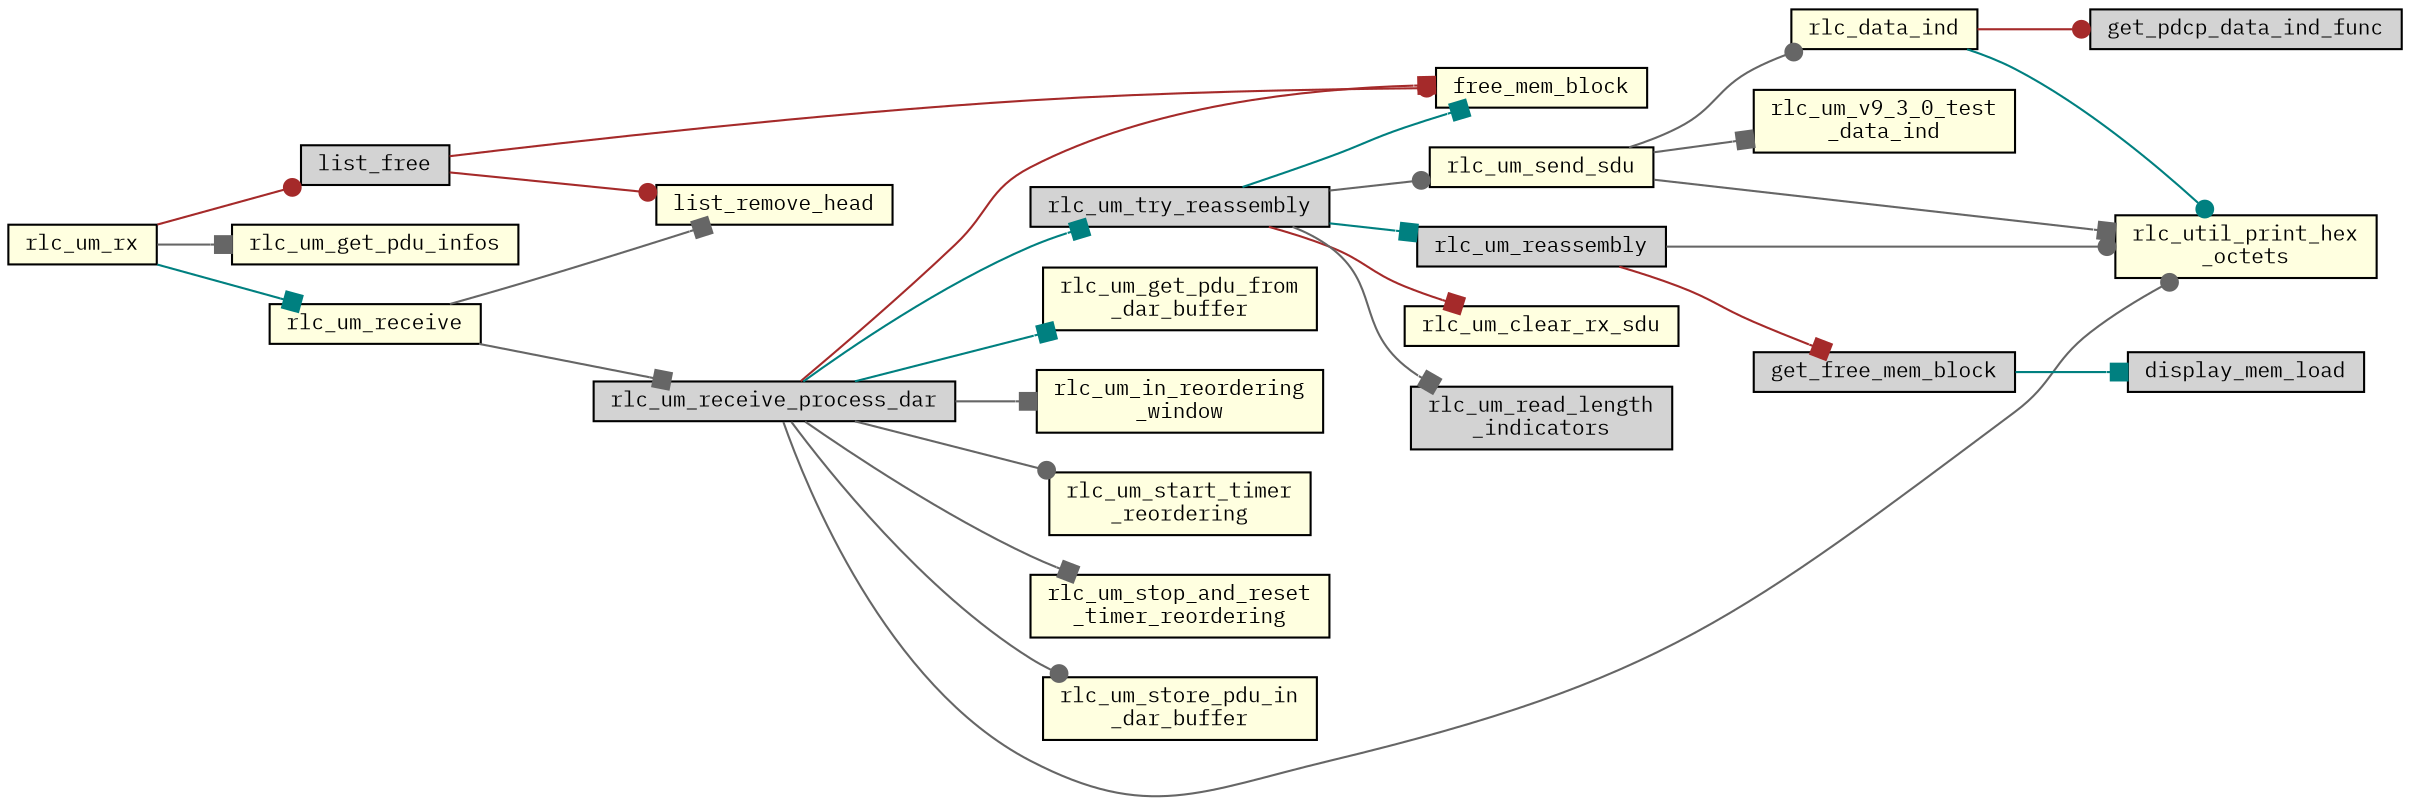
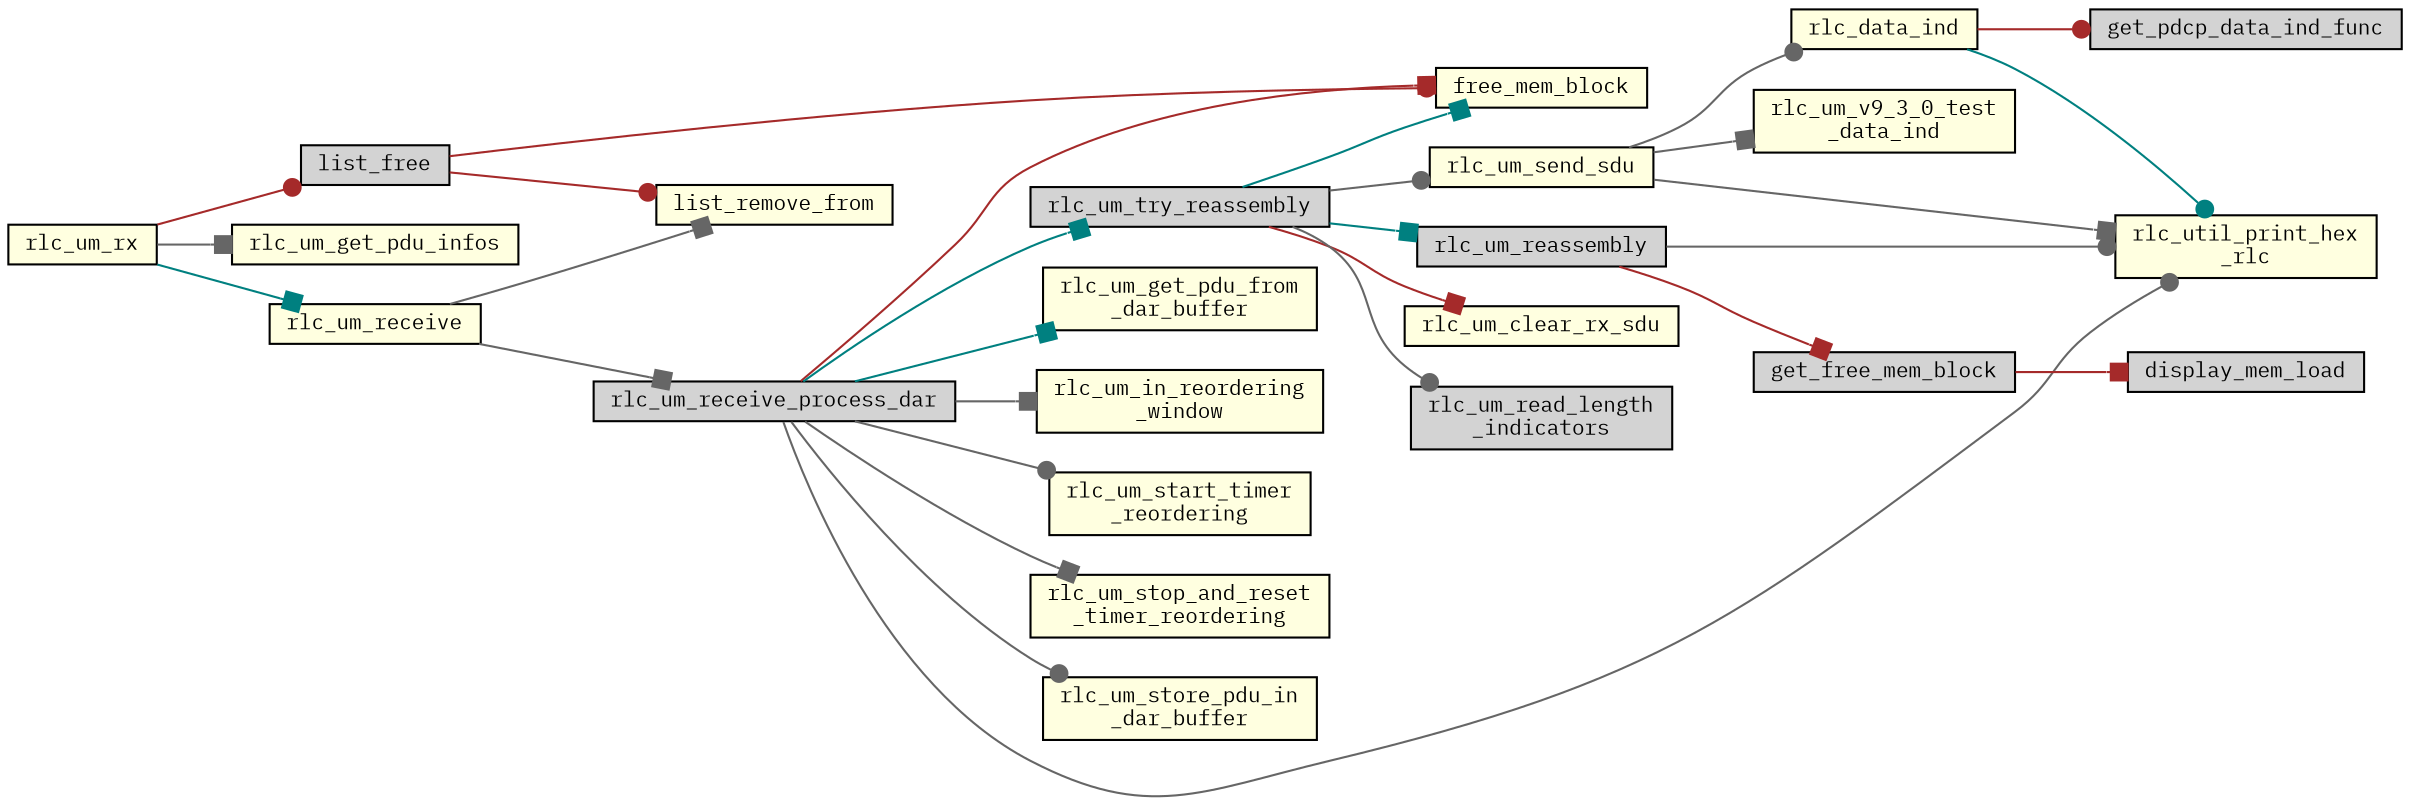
node "list_remove_head": label "list_remove_head" -> "list_remove_from"
node "rlc_util_print_hex _octets": label "rlc_util_print_hex _octets" -> "rlc_util_print_hex _rlc"
edge "rlc_um_try_reassembly" -> "rlc_um_read_length _indicators": arrowhead box -> dot
edge "get_free_mem_block" -> "display_mem_load": color teal -> brown
